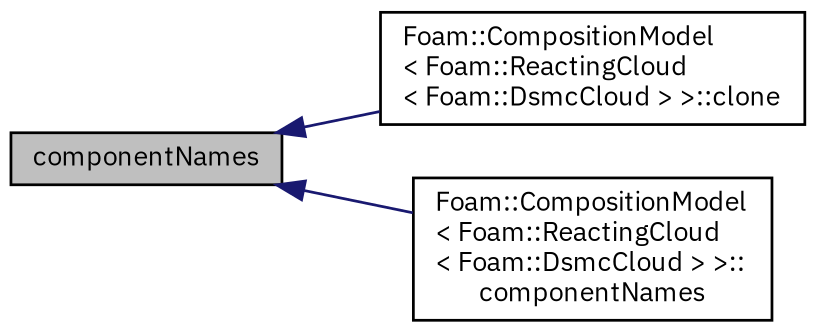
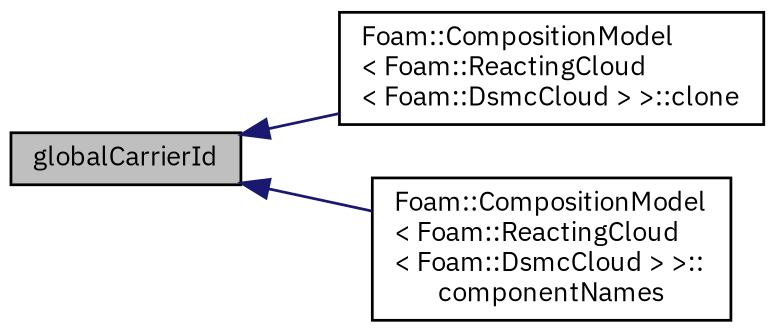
node "componentNames": label "componentNames" -> "globalCarrierId"
